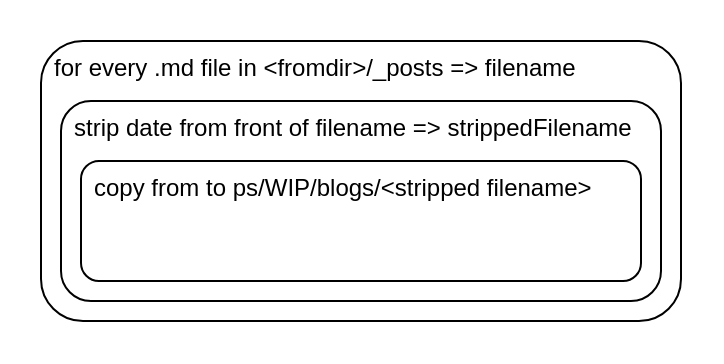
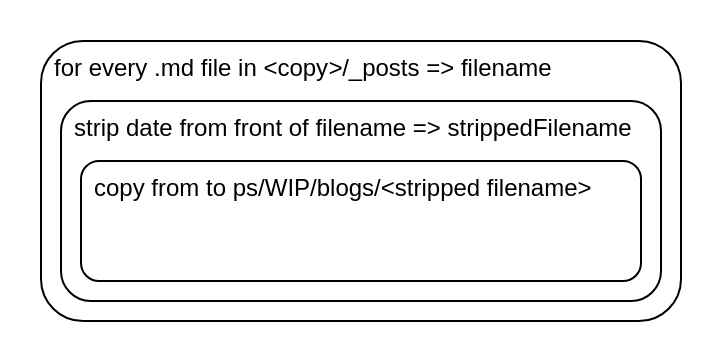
node "for every .md file in <fromdir>/_posts => filename": label "for every .md file in <fromdir>/_posts => filename" -> "for every .md file in <copy>/_posts => filename"
